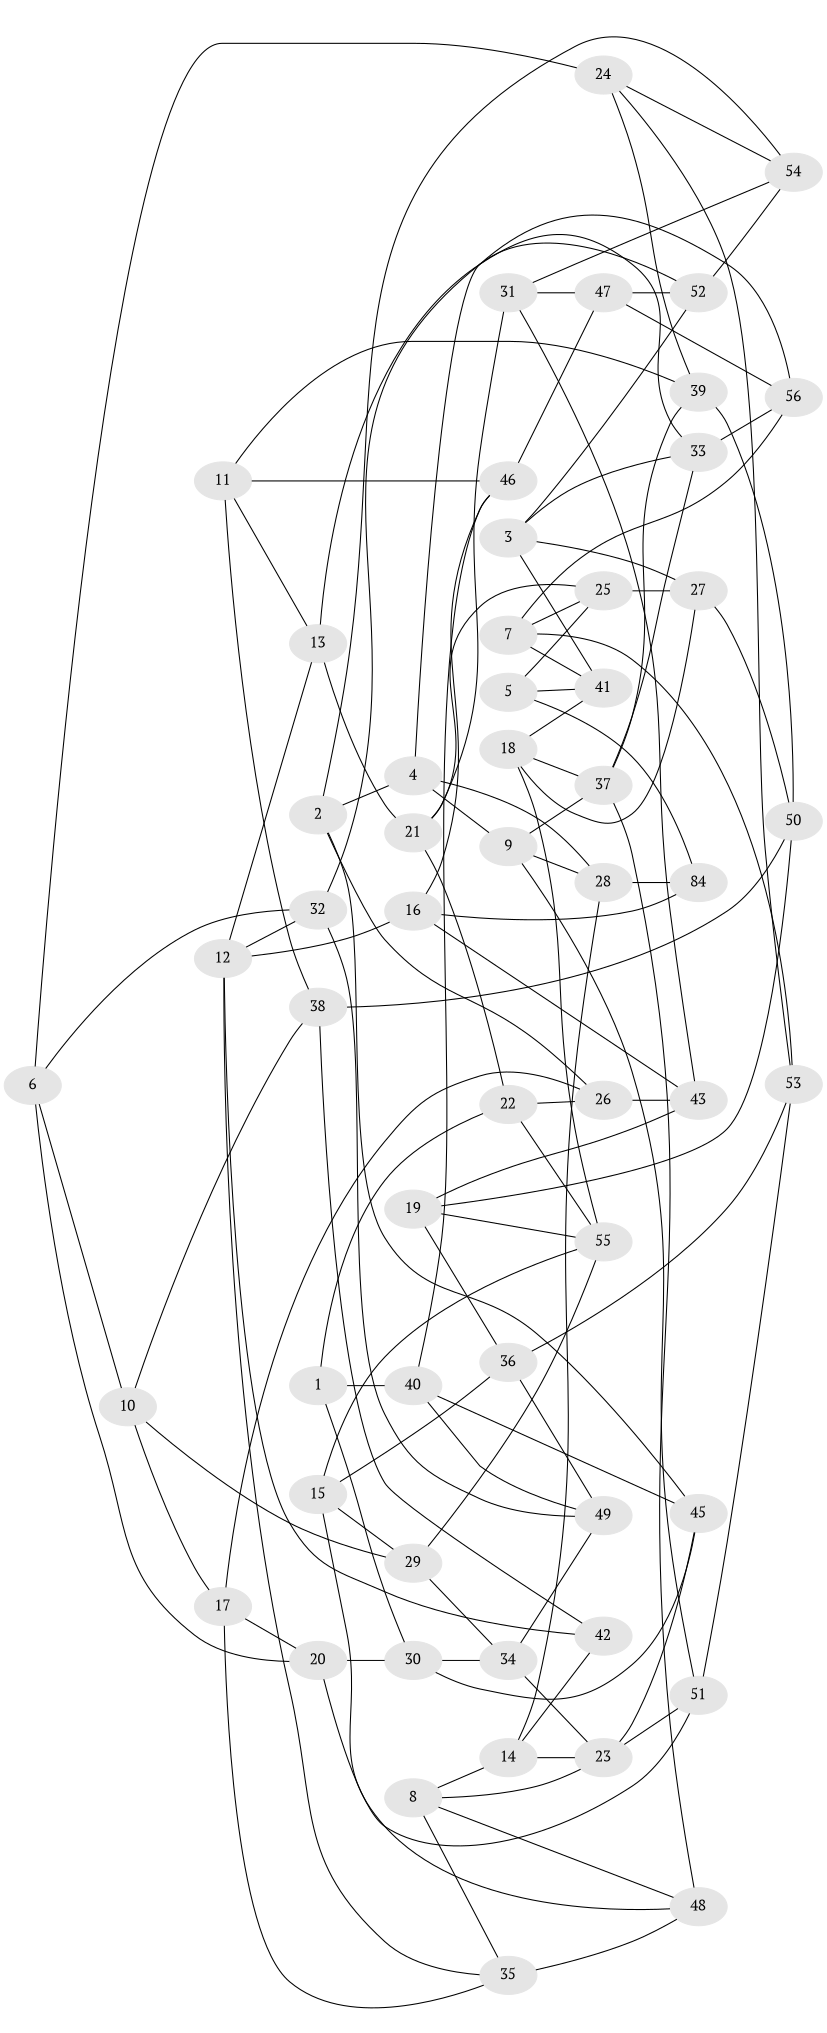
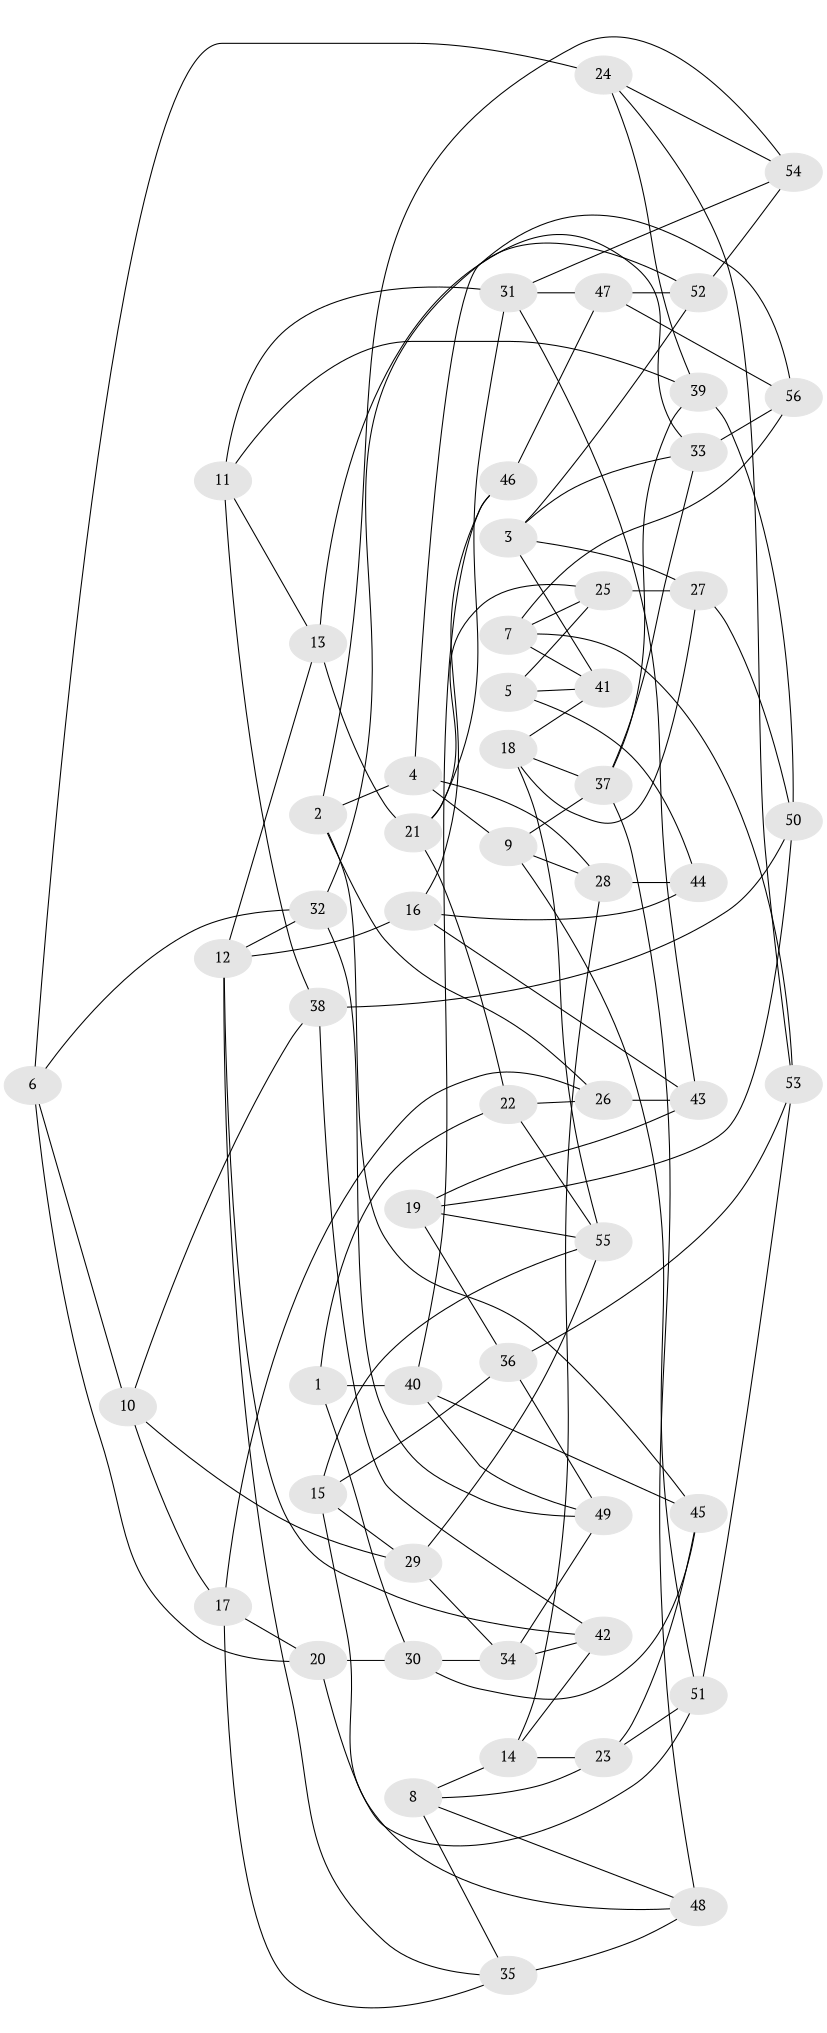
edge "11" -- "46": now "11" -- "31"
node "84": label "84" -> "44"
edge "34" -- "23": now "34" -- "42"
